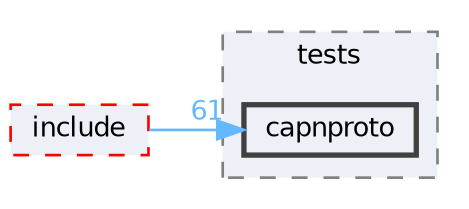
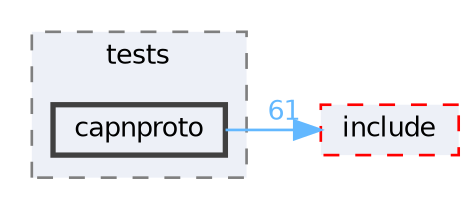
edge "include" -> "capnproto": reversed
